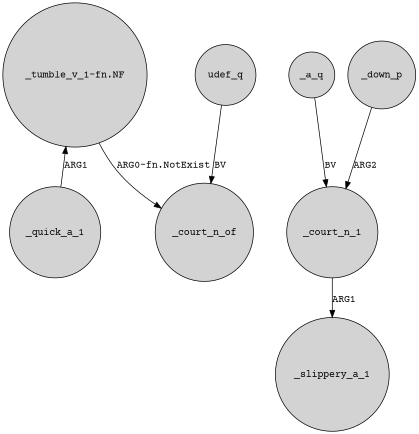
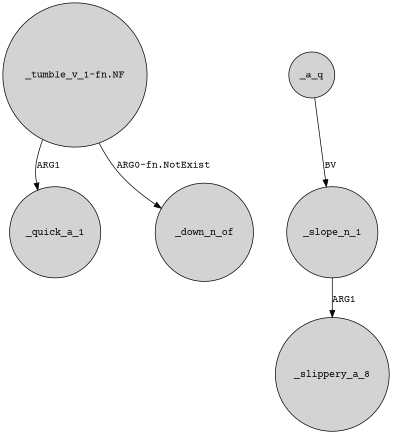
node "udef_q": removed
node "_down_p": removed
edge "_quick_a_1" -> "_tumble_v_1-fn.NF": reversed
node "_court_n_of": label "_court_n_of" -> "_down_n_of"
node "_court_n_1": label "_court_n_1" -> "_slope_n_1"
node "_slippery_a_1": label "_slippery_a_1" -> "_slippery_a_8"
